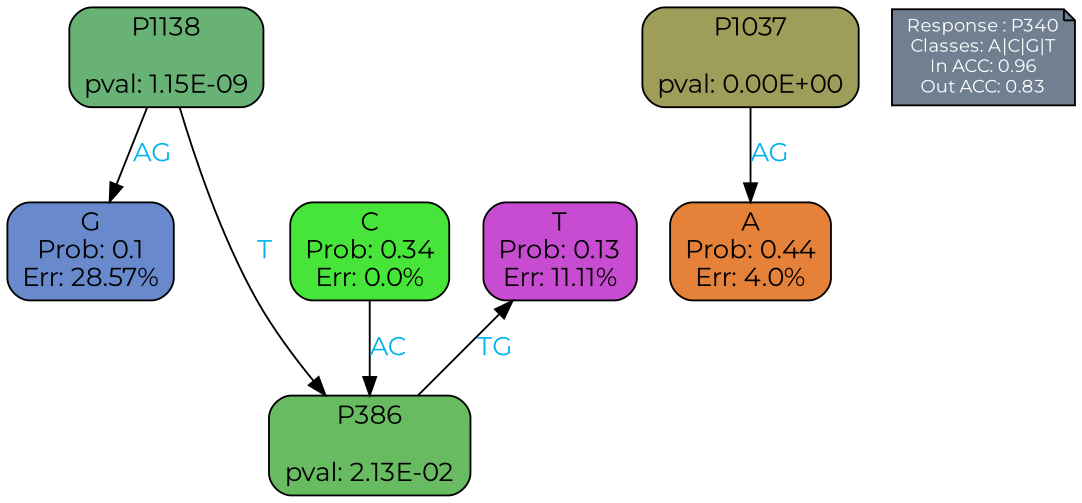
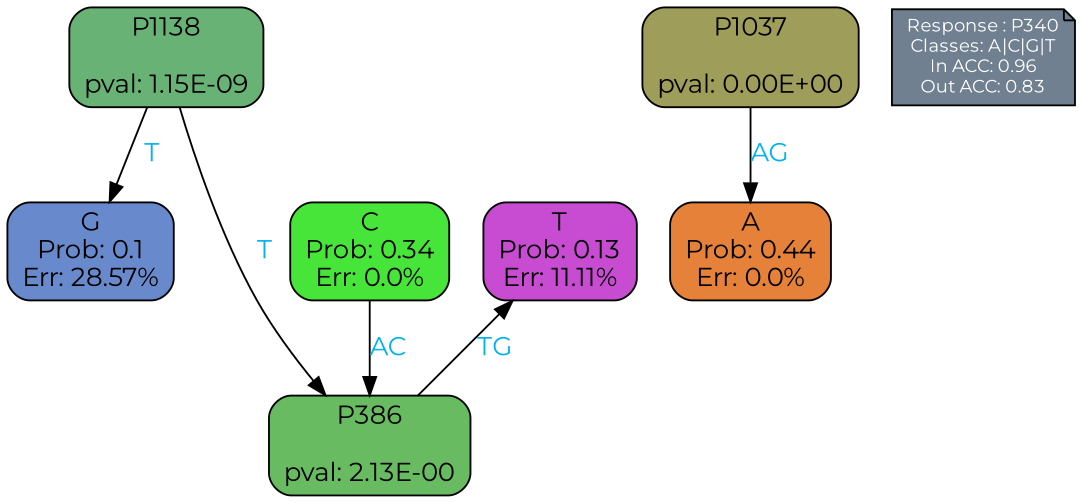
edge "P1138 pval: 1.15E-09" -> "G Prob: 0.1 Err: 28.57%": label "AG" -> "T"
node "A Prob: 0.44 Err: 4.0%": label "A Prob: 0.44 Err: 4.0%" -> "A Prob: 0.44 Err: 0.0%"
node "P386 pval: 2.13E-02": label "P386 pval: 2.13E-02" -> "P386 pval: 2.13E-00"
